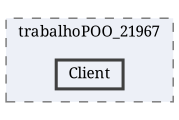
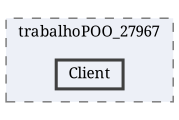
cluster "trabalhoPOO_21967": label "trabalhoPOO_21967" -> "trabalhoPOO_27967"
